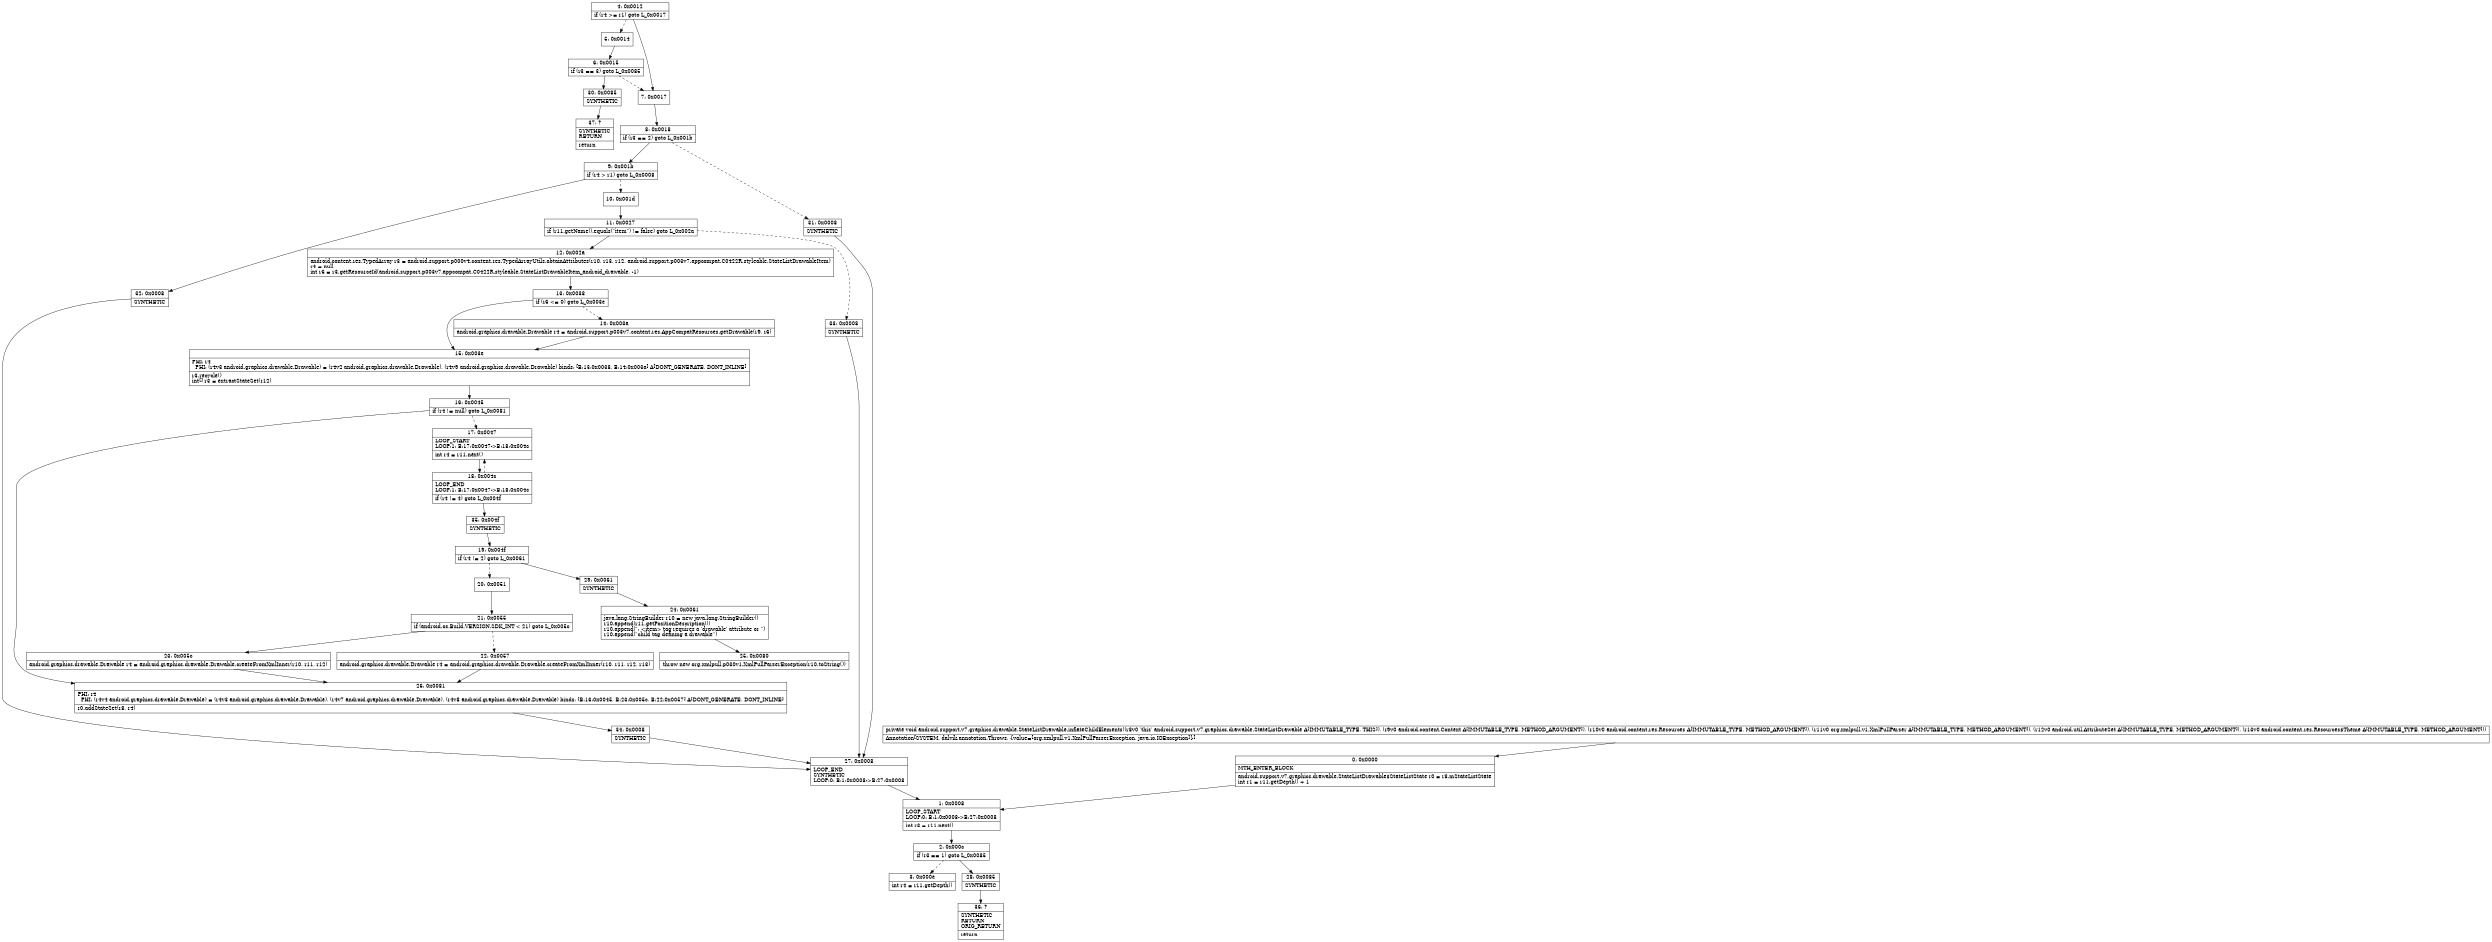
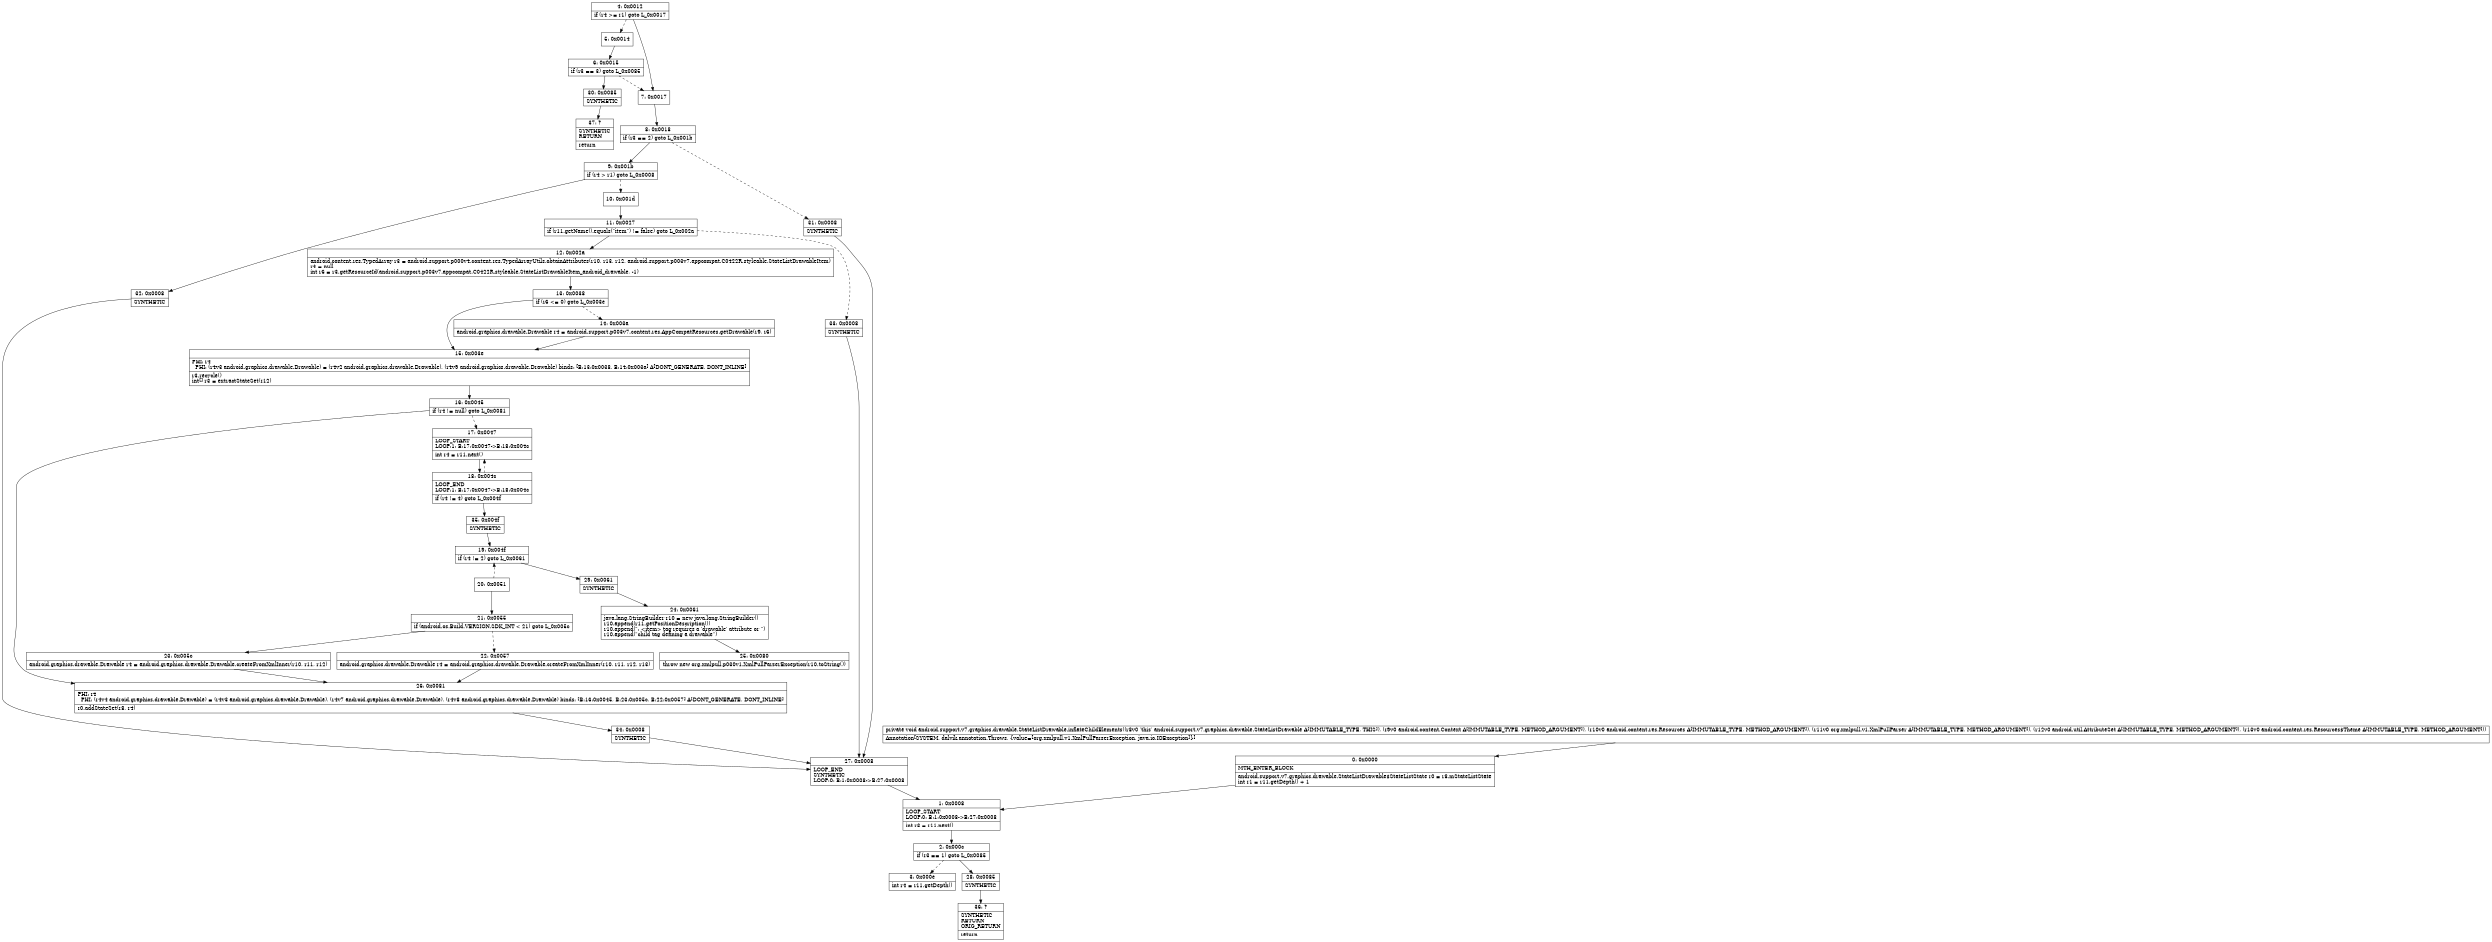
edge "19: 0x004f" -> "20: 0x0051": reversed
